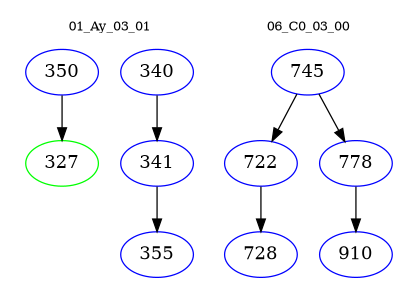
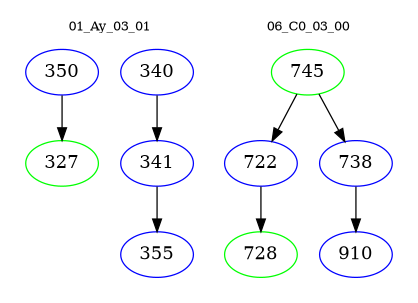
node "745": color blue -> green
node "778": label "778" -> "738"
node "728": color blue -> green
